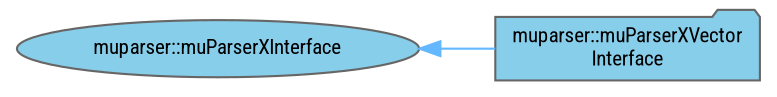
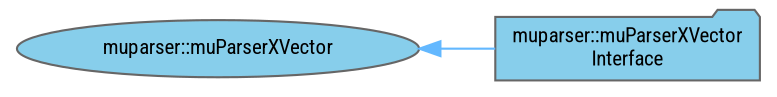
node "muparser::muParserXInterface": label "muparser::muParserXInterface" -> "muparser::muParserXVector"
